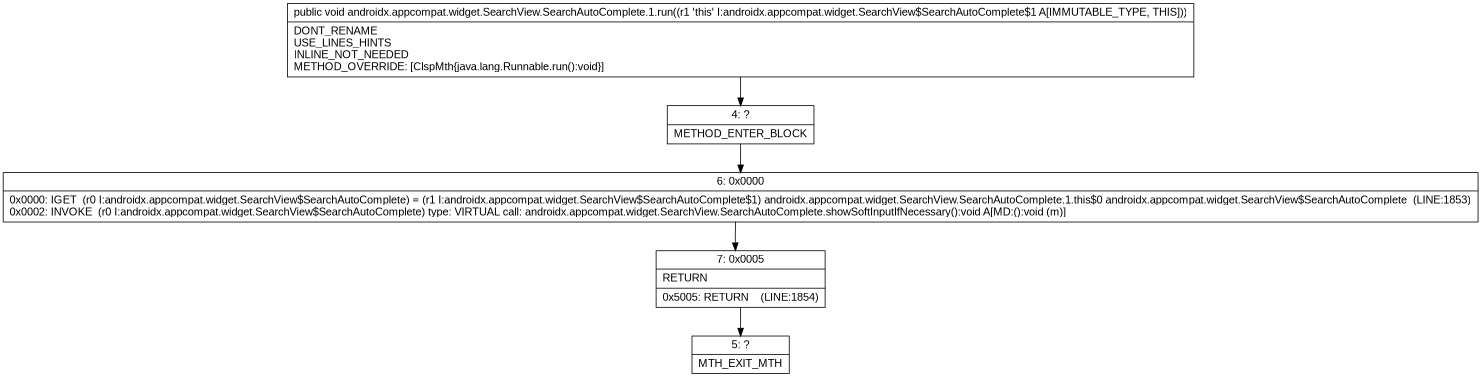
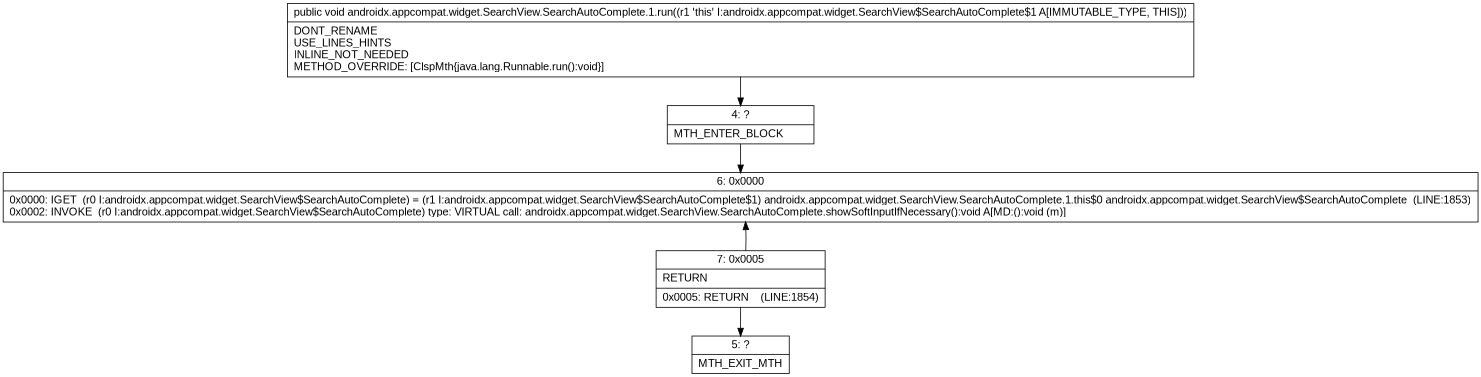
node "4: ?": text "METHOD_ENTER_BLOCK" -> "MTH_ENTER_BLOCK"
edge "6: 0x0000" -> "7: 0x0005": reversed
node "7: 0x0005": text "0x5005: RETURN    (LINE:1854)" -> "0x0005: RETURN    (LINE:1854)"
